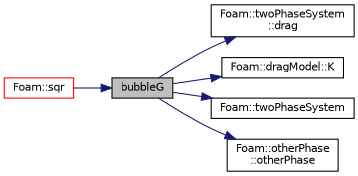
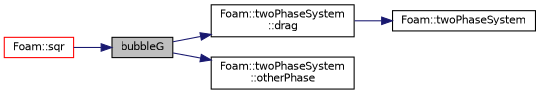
node "Foam::dragModel::K": removed
edge "bubbleG" -> "Foam::twoPhaseSystem": now "Foam::twoPhaseSystem ::drag" -> "Foam::twoPhaseSystem"
node "Foam::otherPhase ::otherPhase": label "Foam::otherPhase ::otherPhase" -> "Foam::twoPhaseSystem ::otherPhase"
